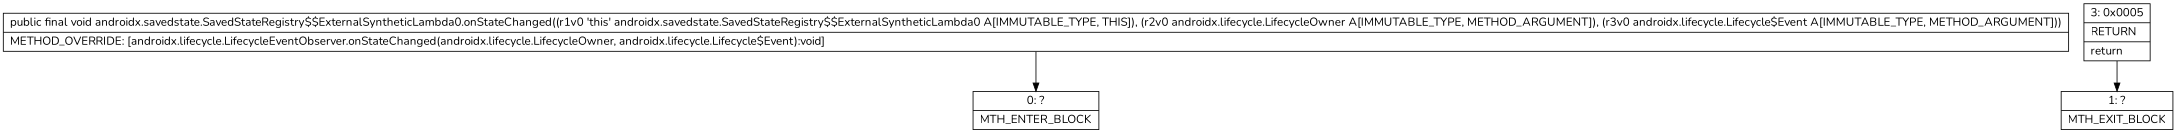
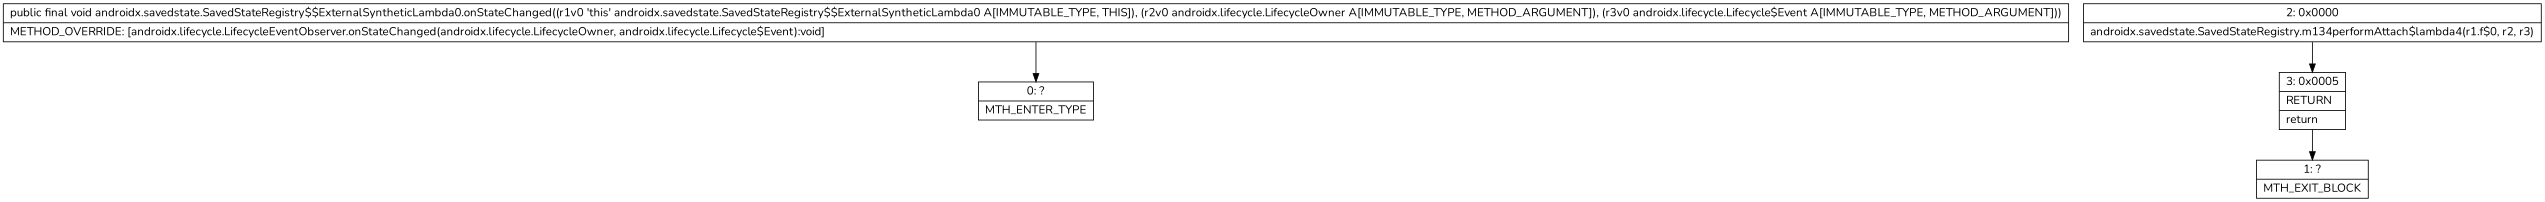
node "2: 0x0000": added
node "0: ?": text "MTH_ENTER_BLOCK" -> "MTH_ENTER_TYPE"
